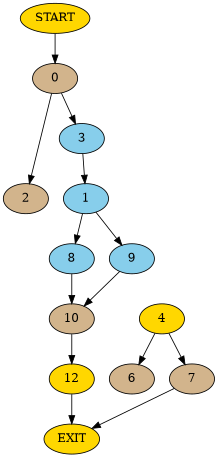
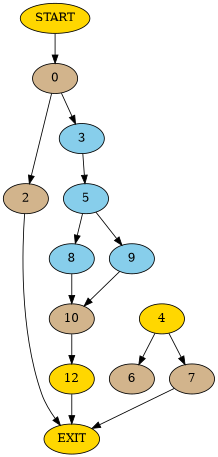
node "1": label "1" -> "5"
edge "2" -> "EXIT": added
